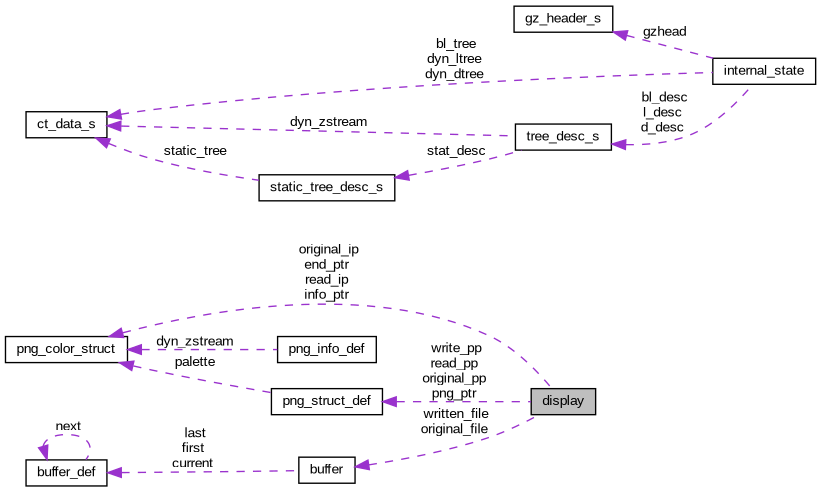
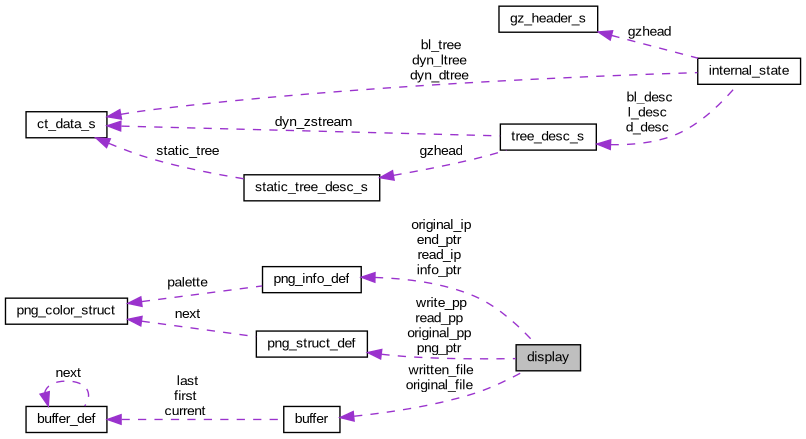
edge "tree_desc_s" -> "static_tree_desc_s": label " stat_desc" -> " gzhead"
edge "display" -> "png_color_struct": now "display" -> "png_info_def"
edge "png_info_def" -> "png_color_struct": label " dyn_zstream" -> " palette"
edge "png_struct_def" -> "png_color_struct": label " palette" -> " next"
